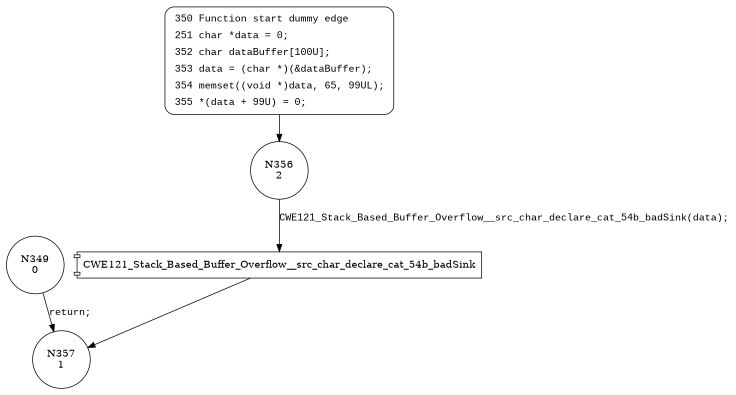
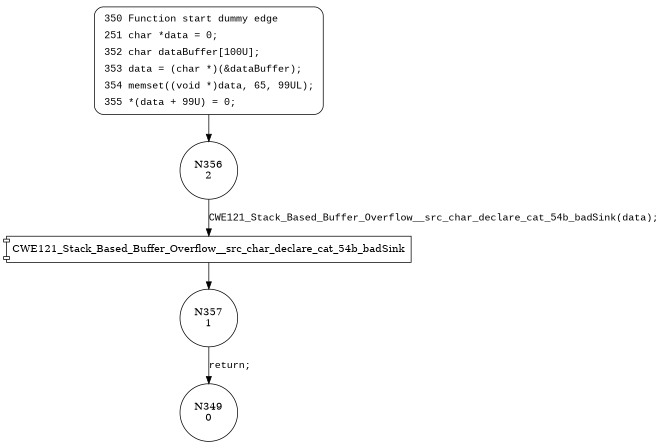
edge "N349 0" -> "N357 1": reversed
